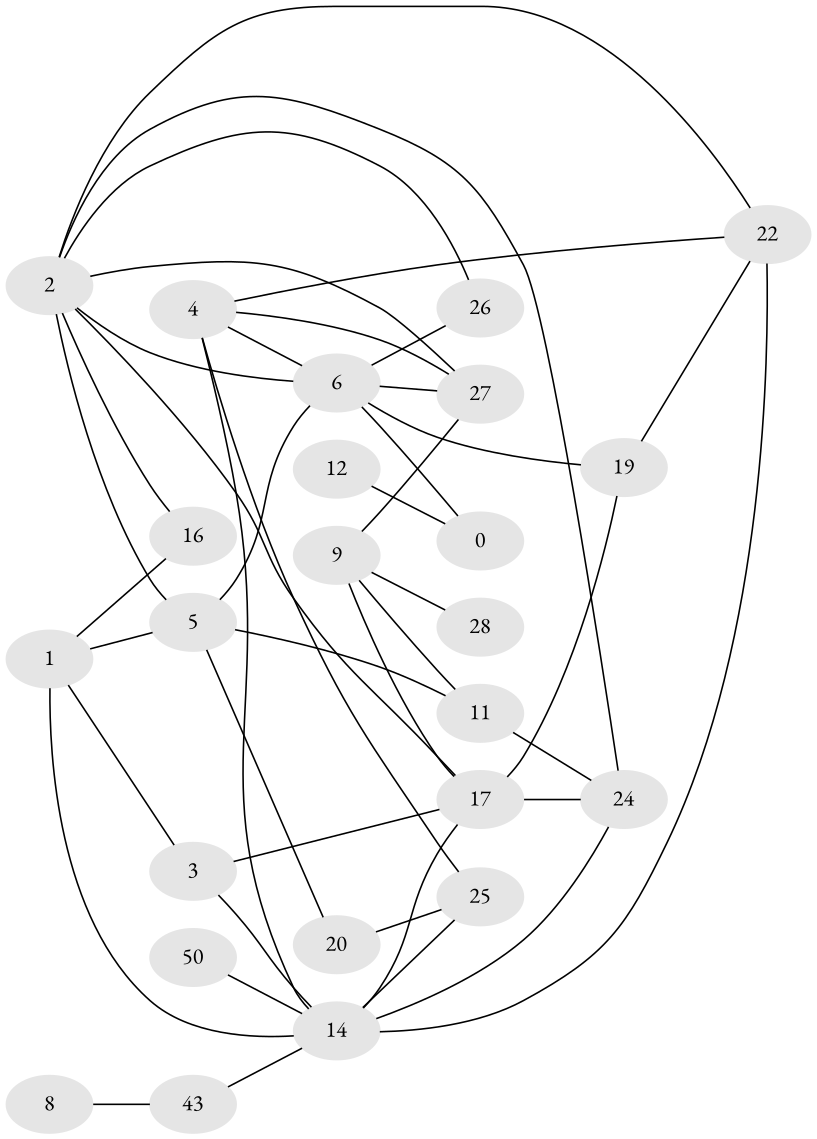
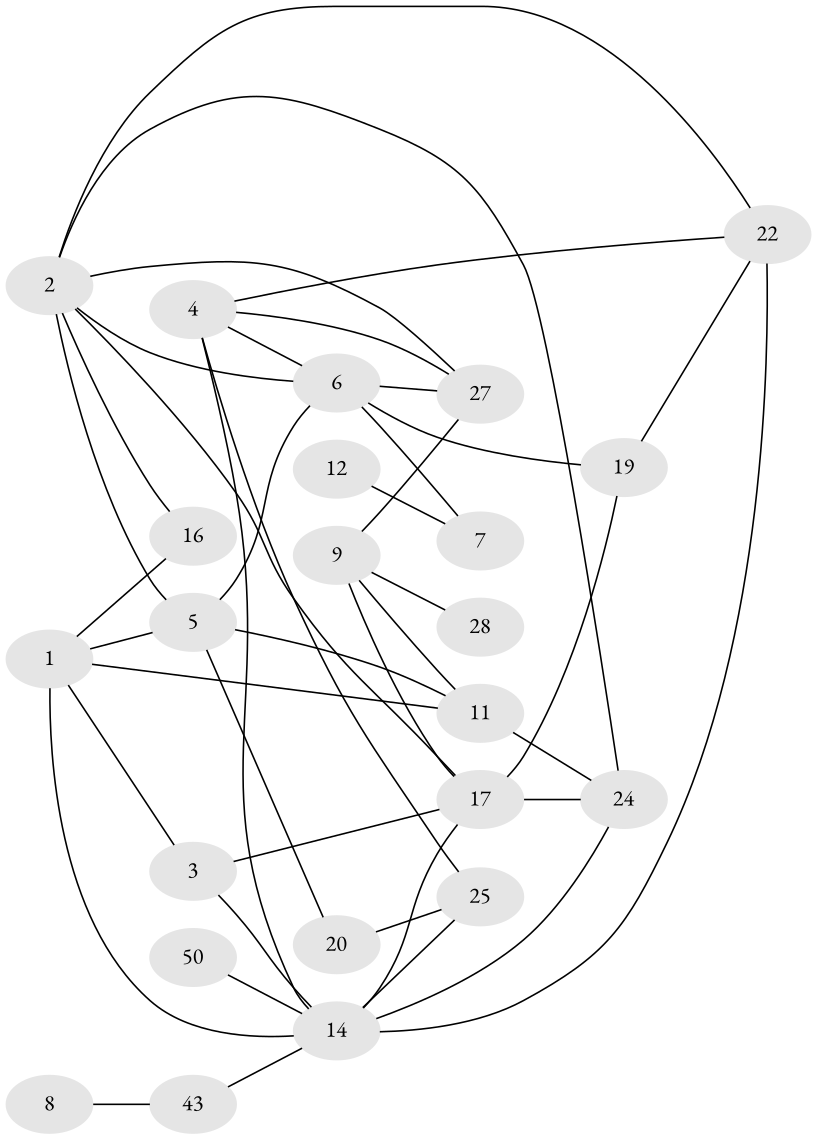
node "26": removed
node "0": label "0" -> "7"
edge "1" -- "11": added
